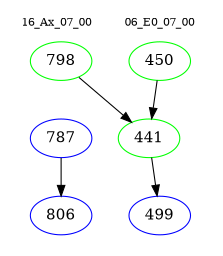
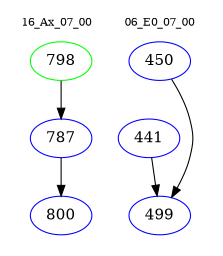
node "450": color green -> blue
edge "798" -> "441": now "798" -> "787"
edge "450" -> "441": now "450" -> "499"
node "441": color green -> blue
node "806": label "806" -> "800"
